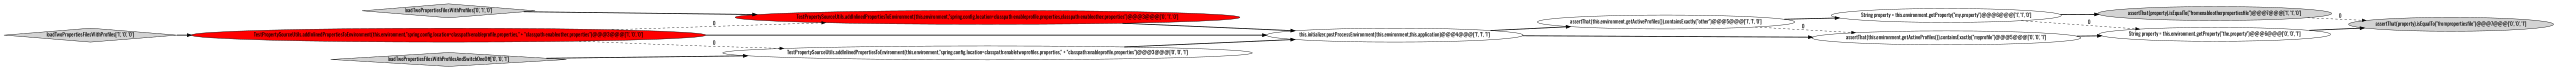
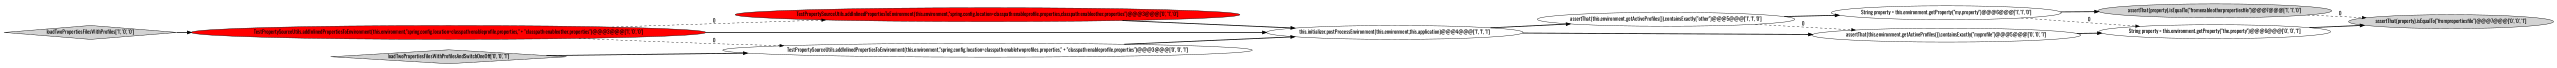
node "loadTwoPropertiesFilesWithProfiles['0', '1', '0']": removed
